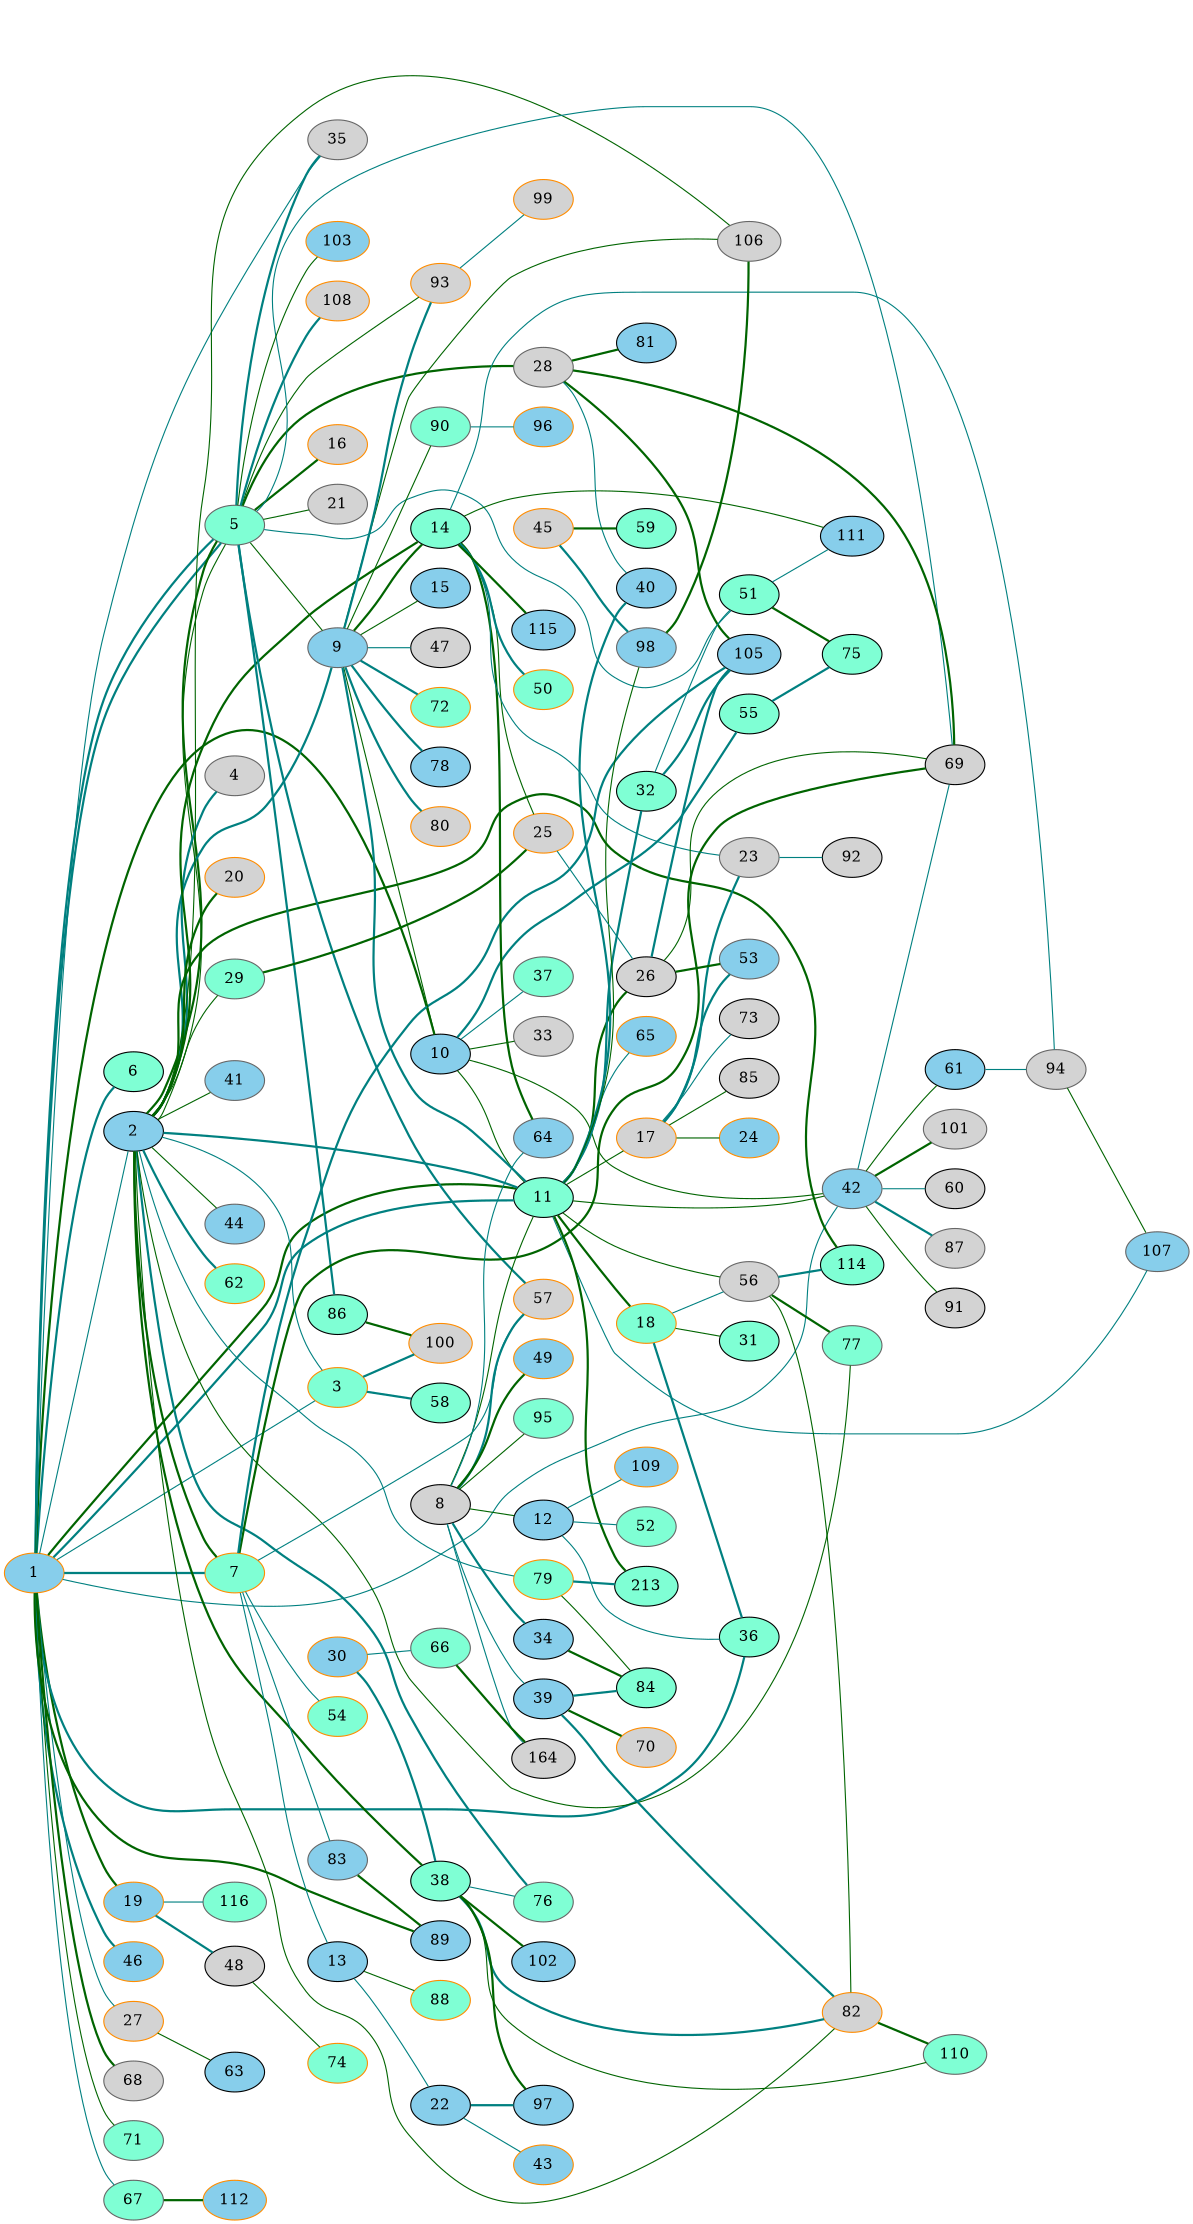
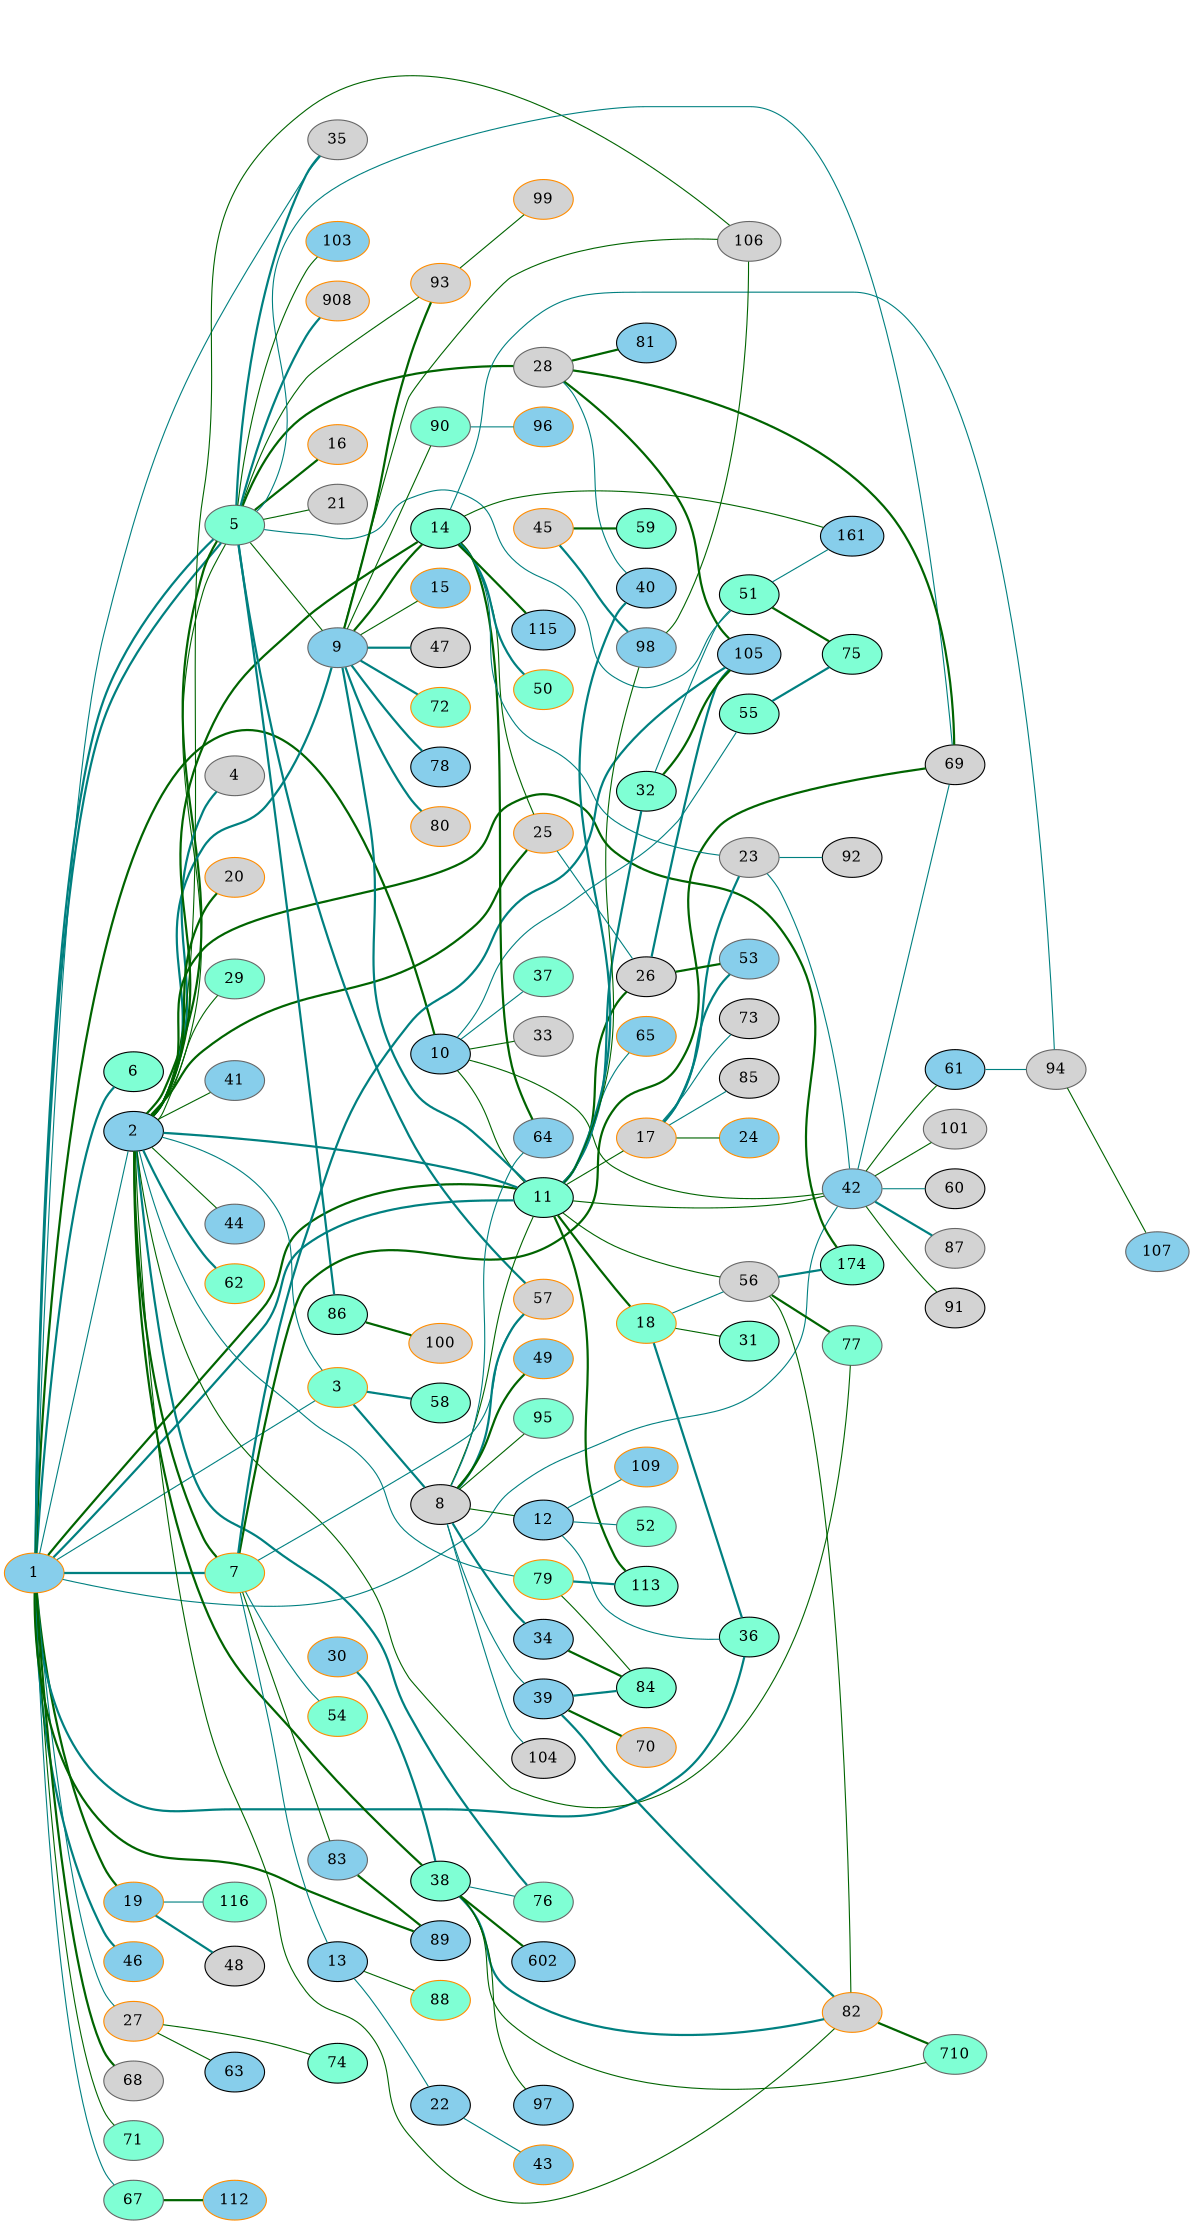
edge "99" -- "93": color teal -> darkgreen
node "108": label "108" -> "908"
edge "93" -- "9": color teal -> darkgreen
edge "106" -- "98": style bold -> solid
node "111": label "111" -> "161"
node "15": color black -> darkorange
edge "9" -- "47": style solid -> bold
edge "105" -- "32": color teal -> darkgreen
edge "69" -- "26": removed
edge "9" -- "10": removed
edge "55" -- "10": style bold -> solid
edge "25" -- "29": now "25" -- "2"
edge "23" -- "42": added
edge "85" -- "17": color darkgreen -> teal
edge "101" -- "42": style bold -> solid
node "114": label "114" -> "174"
edge "100" -- "3": now "8" -- "3"
edge "11" -- "107": removed
node "213": label "213" -> "113"
node "66": removed
edge "7" -- "83": color teal -> darkgreen
node "164": label "164" -> "104"
node "102": label "102" -> "602"
edge "48" -- "74": now "27" -- "74"
edge "38" -- "97": style bold -> solid
node "110": label "110" -> "710"
node "74": color darkorange -> black
edge "22" -- "97": removed
